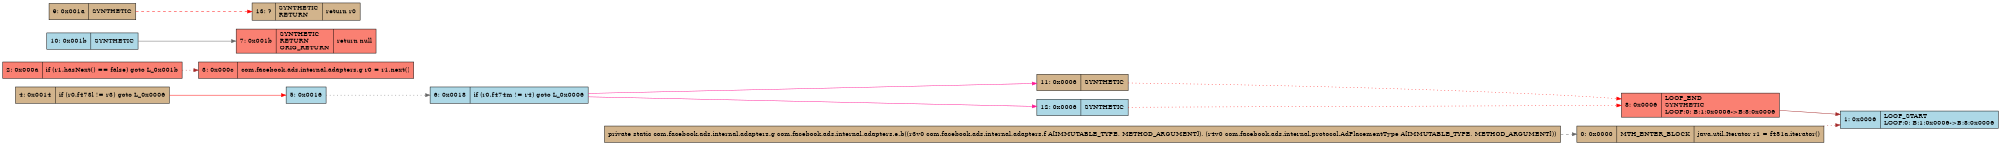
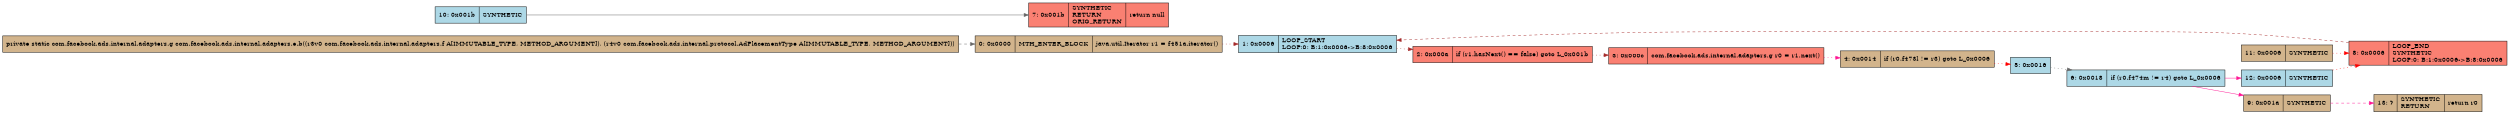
edge "9: 0x001a" -> "13: ?": color red -> deeppink
edge "1: 0x0006" -> "2: 0x000a": added
edge "3: 0x000c" -> "4: 0x0014": added
edge "6: 0x0018" -> "11: 0x0006": now "6: 0x0018" -> "9: 0x001a"
edge "4: 0x0014" -> "5: 0x0016": style solid -> dotted
edge "8: 0x0006" -> "1: 0x0006": style solid -> dashed
